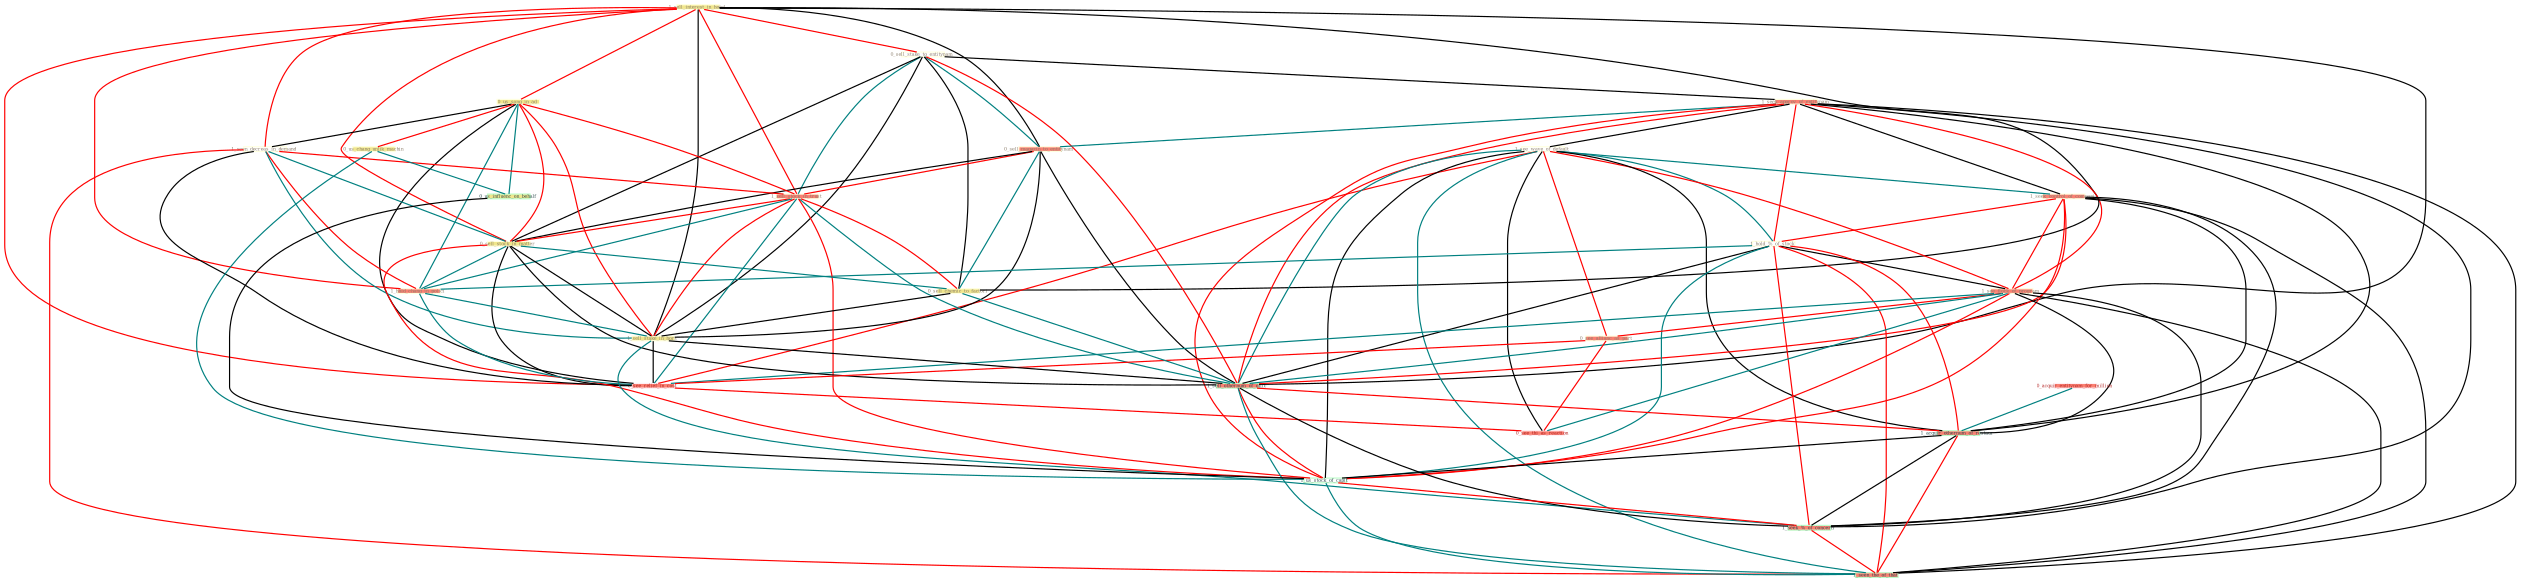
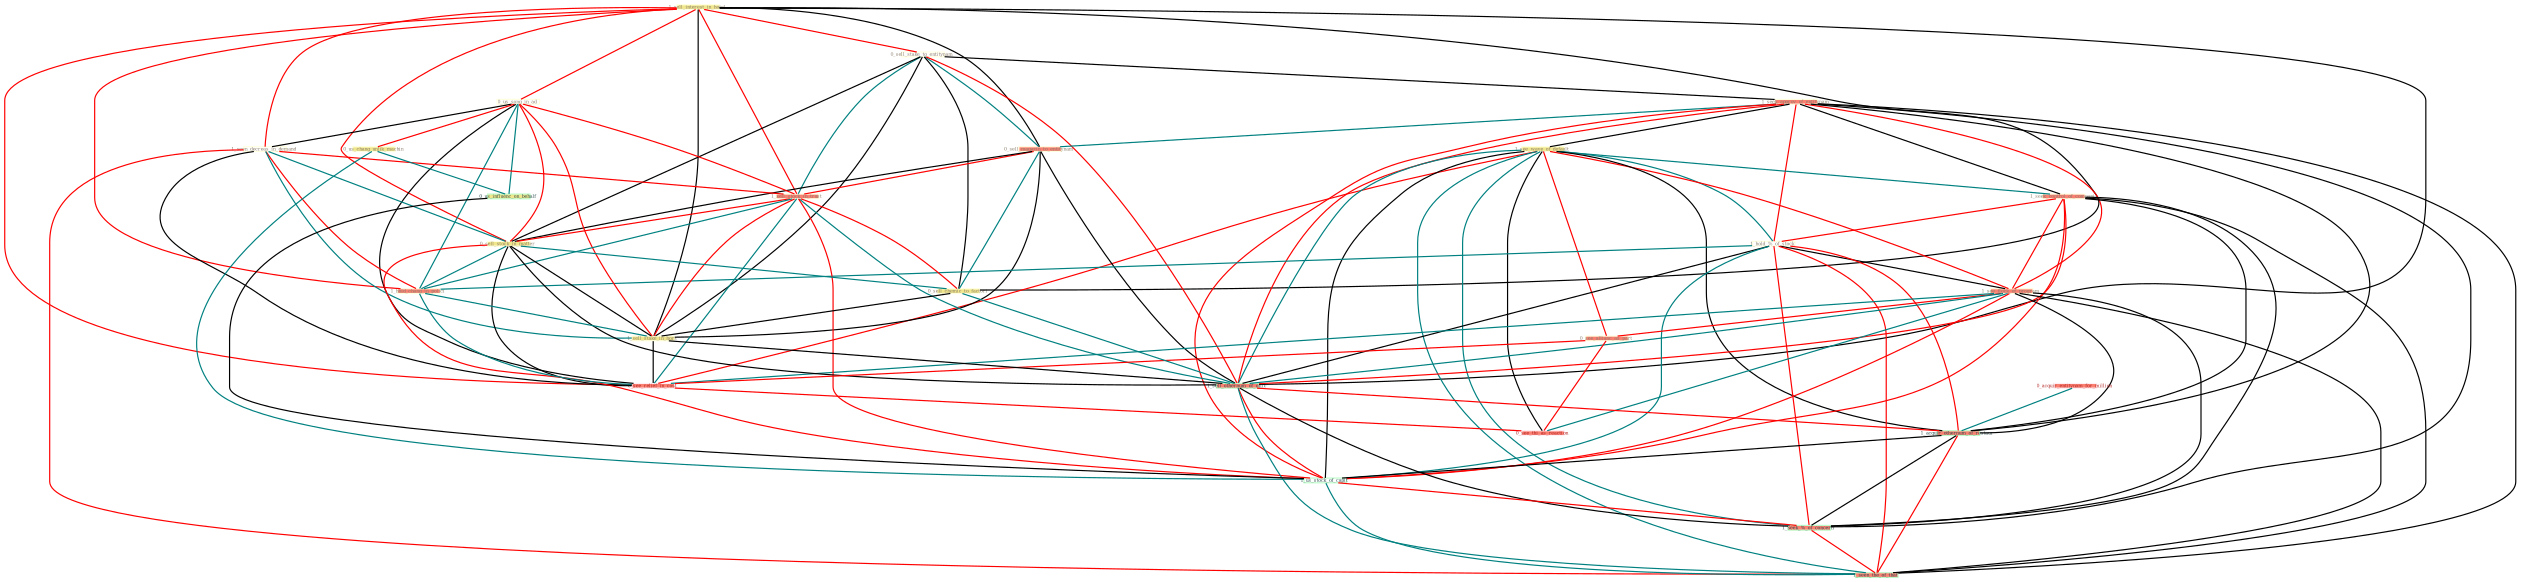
node "0_us_song_in_ad": fillcolor khaki -> white
node "1_see_wave_of_default": fillcolor white -> khaki
edge "1_sell_stake_in_hors" -- "1_seek_%_of_concern": now "1_see_wave_of_default" -- "1_seek_%_of_concern"
